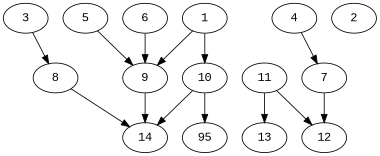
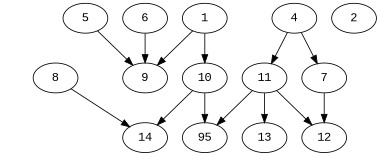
node "3": removed
edge "4" -> "11": added
edge "9" -> "14": removed
edge "11" -> "95": added
